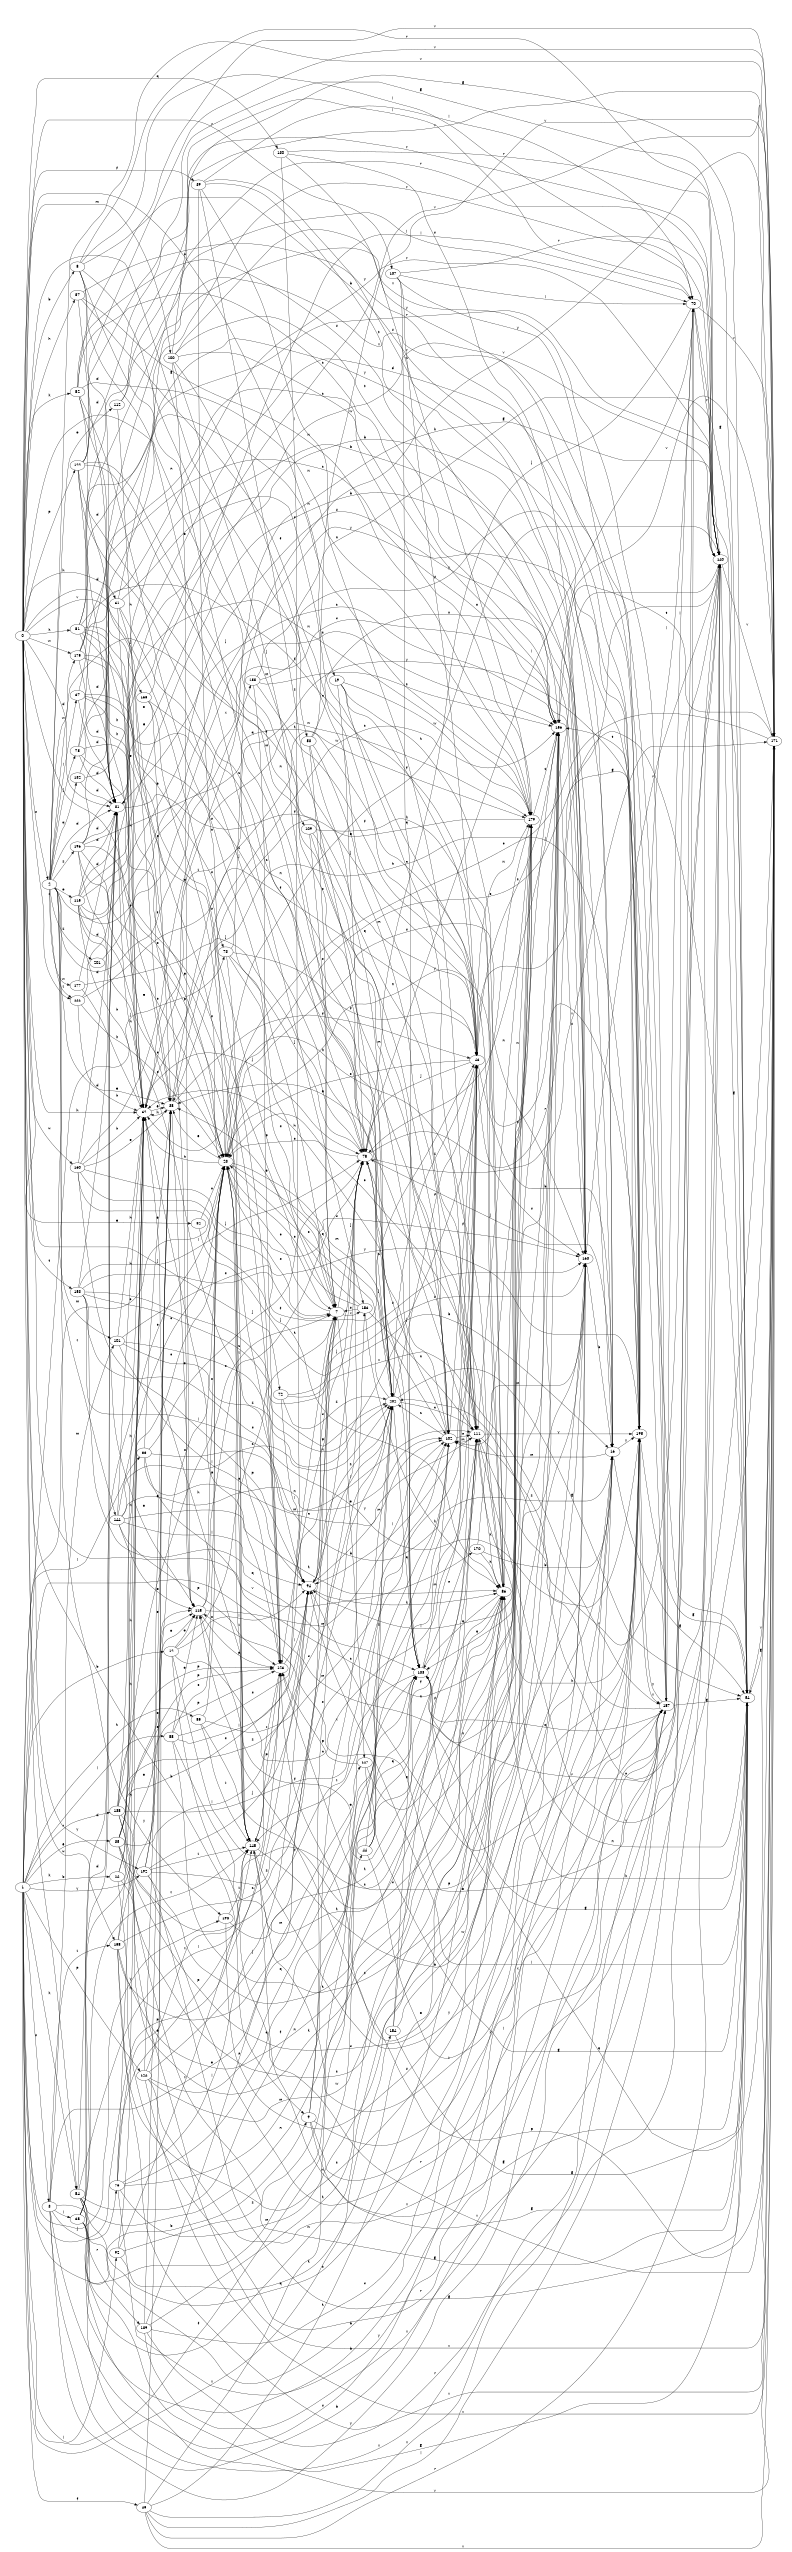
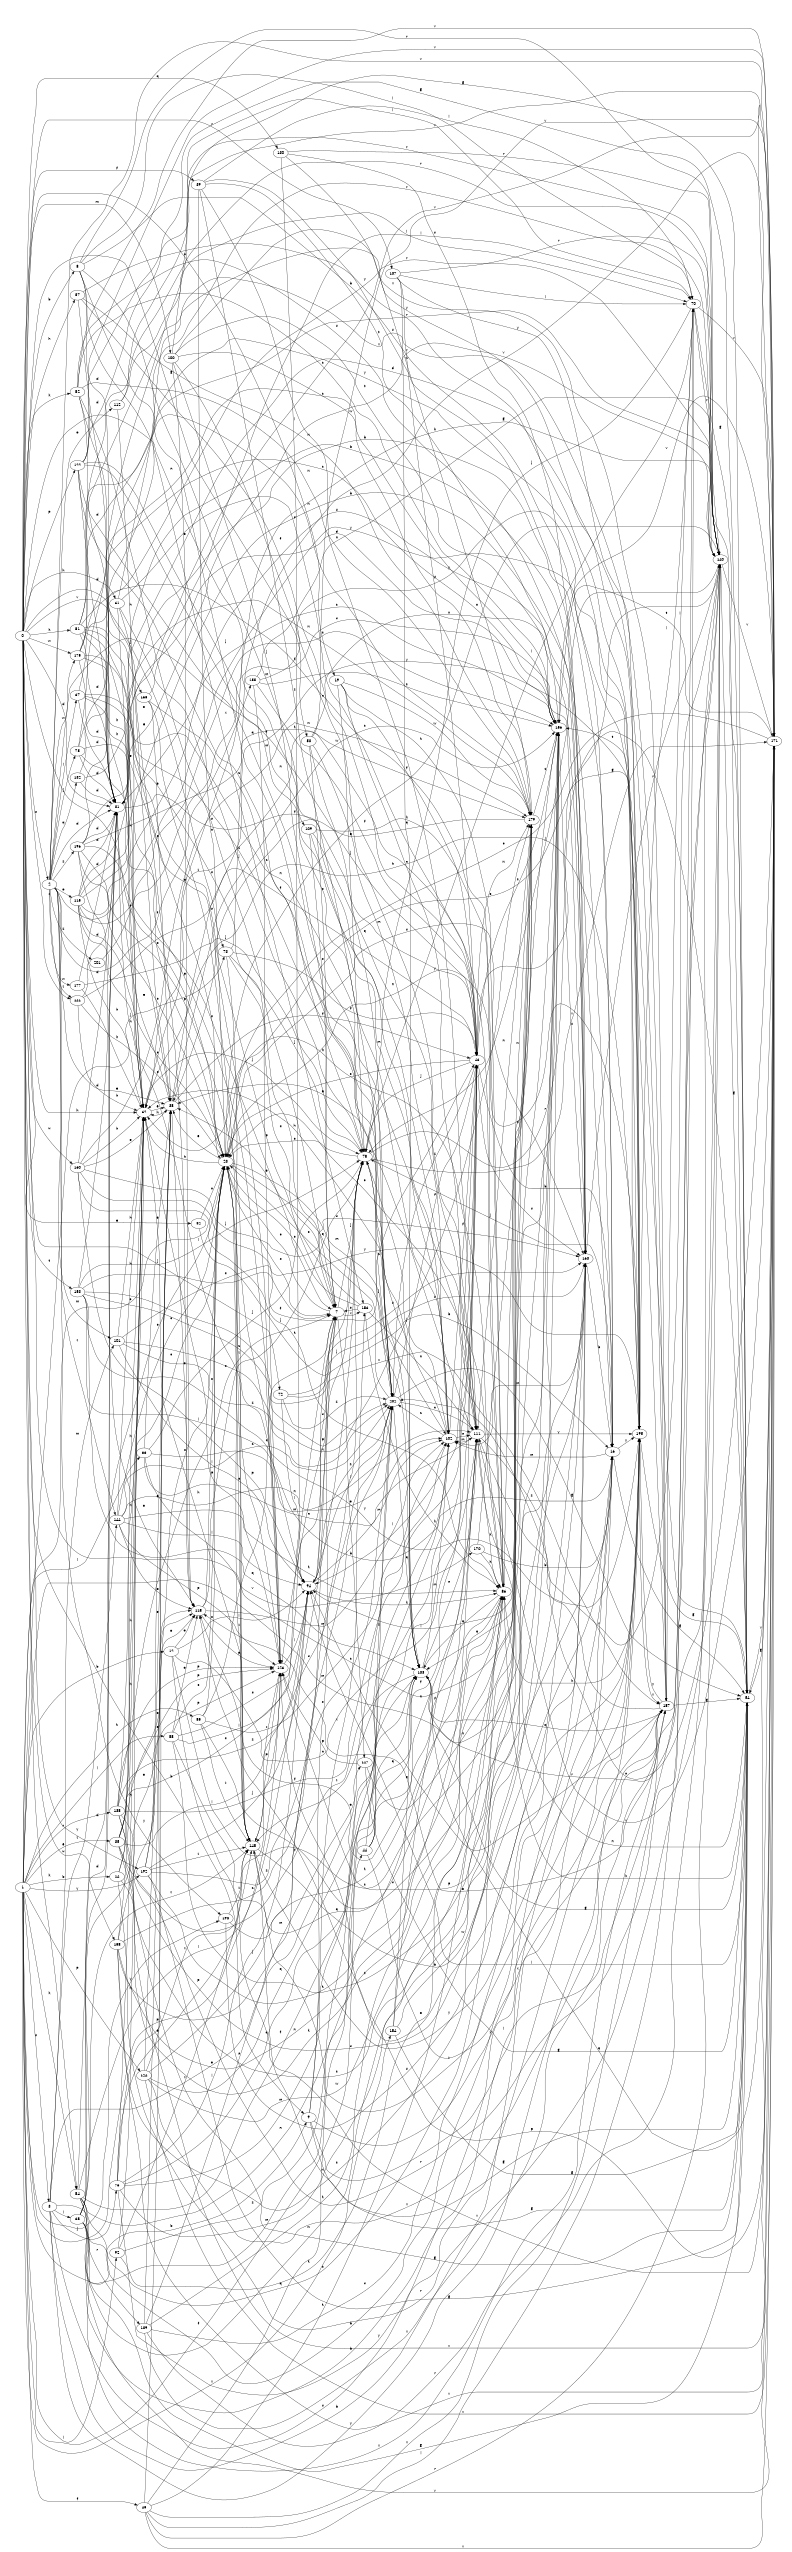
edge "156" -> "31": added, label "d"
edge "12" -> "7": now "85" -> "7"
edge "88" -> "86": label "k" -> "q"
edge "3" -> "158": now "3" -> "144"
